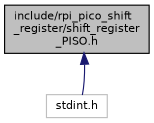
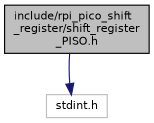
edge "stdint.h" -> "include/rpi_pico_shift _register/shift_register _PISO.h": reversed
